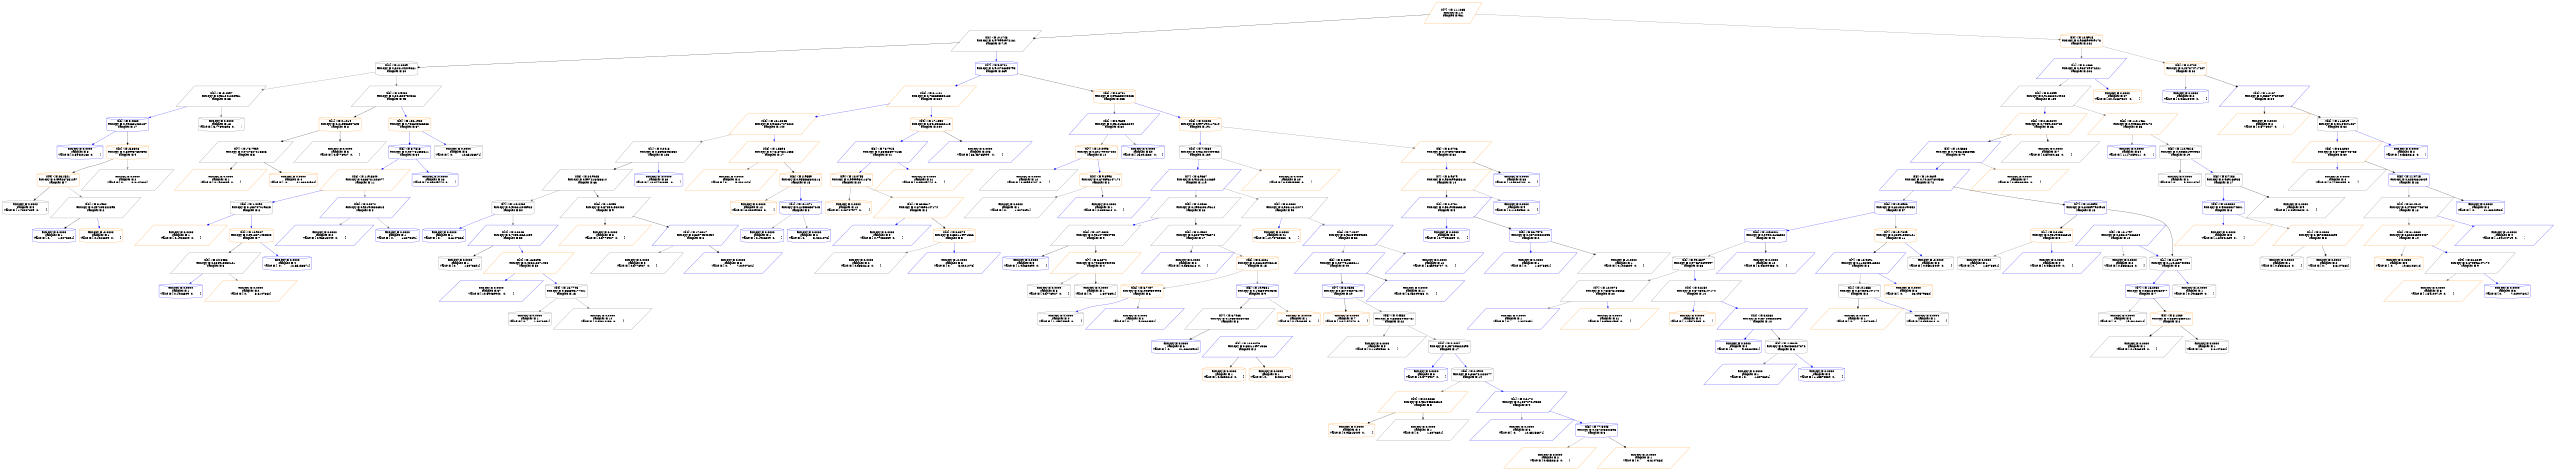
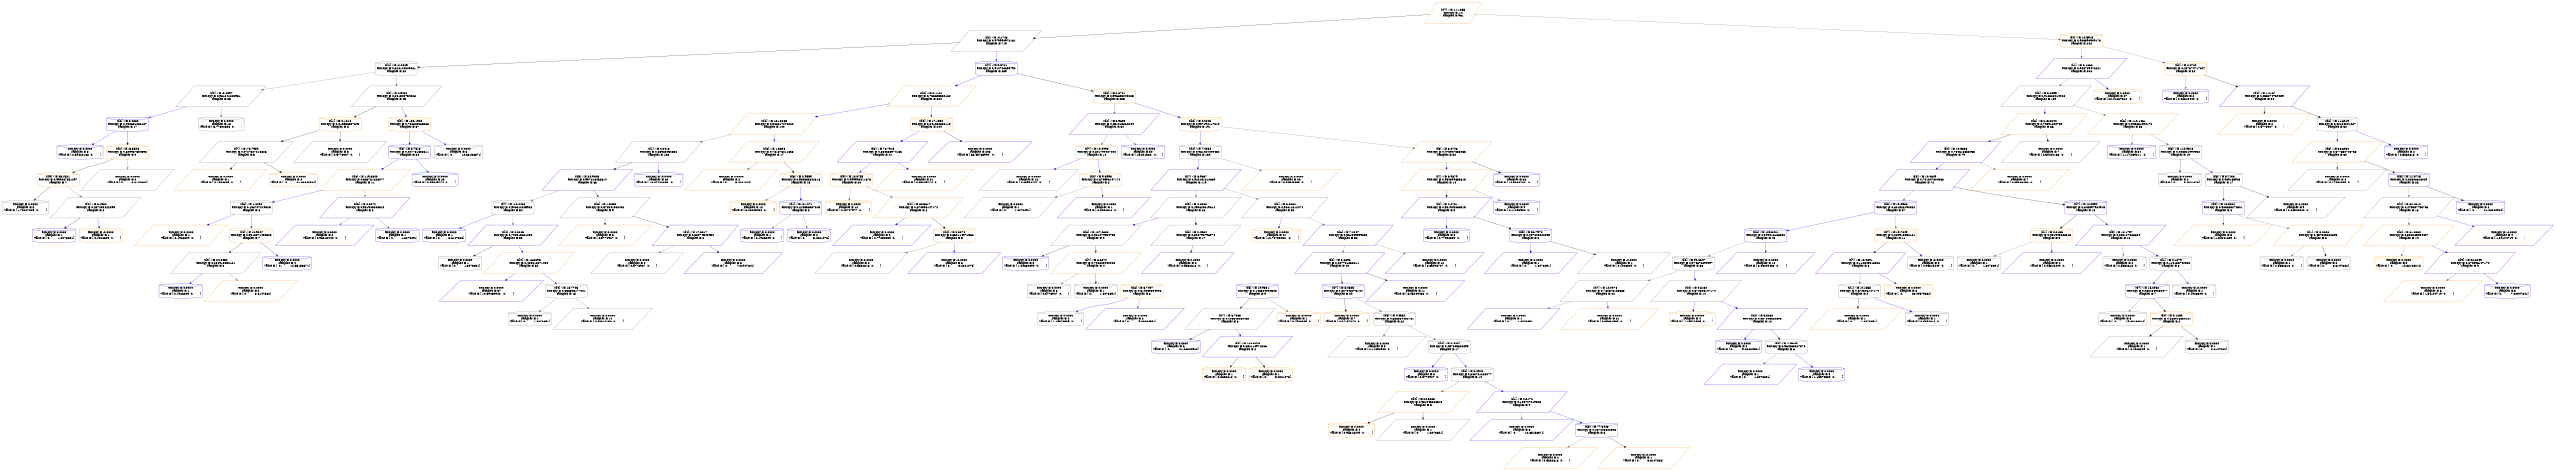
node "X[5] <= 24.9025 entropy = 0.997216483614 samples = 63": color gray40 -> blue
edge "X[7] <= 12.2592 entropy = 0.343597984915 samples = 15" -> "X[1] <= 0.1379 entropy = 0.119136740058 samples = 8": now "X[7] <= 12.2592 entropy = 0.343597984915 samples = 15" -> "X[9] <= 10.1797 entropy = 0.203107286684 samples = 10"
node "X[3] <= 3.2201 entropy = 0.268132946215 samples = 15": removed
node "X[9] <= 32.2249 entropy = 0.670596147174 samples = 9": color gray40 -> blue
edge "X[7] <= 6.7083 entropy = 0.106345260462 samples = 8" -> "X[8] <= 124.3473 entropy = 0.352114971566 samples = 2": added
